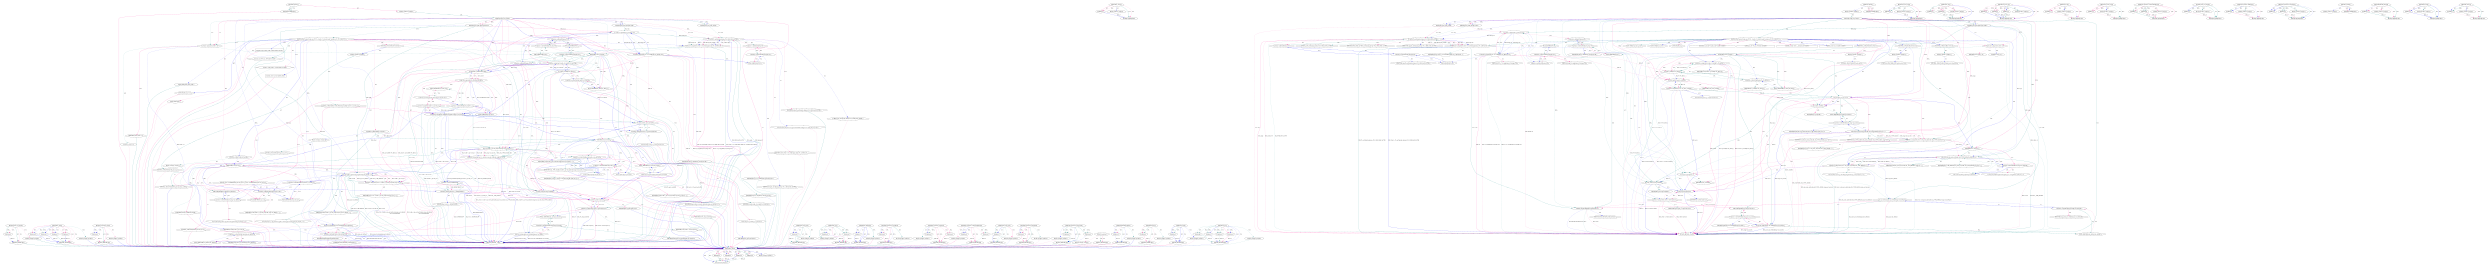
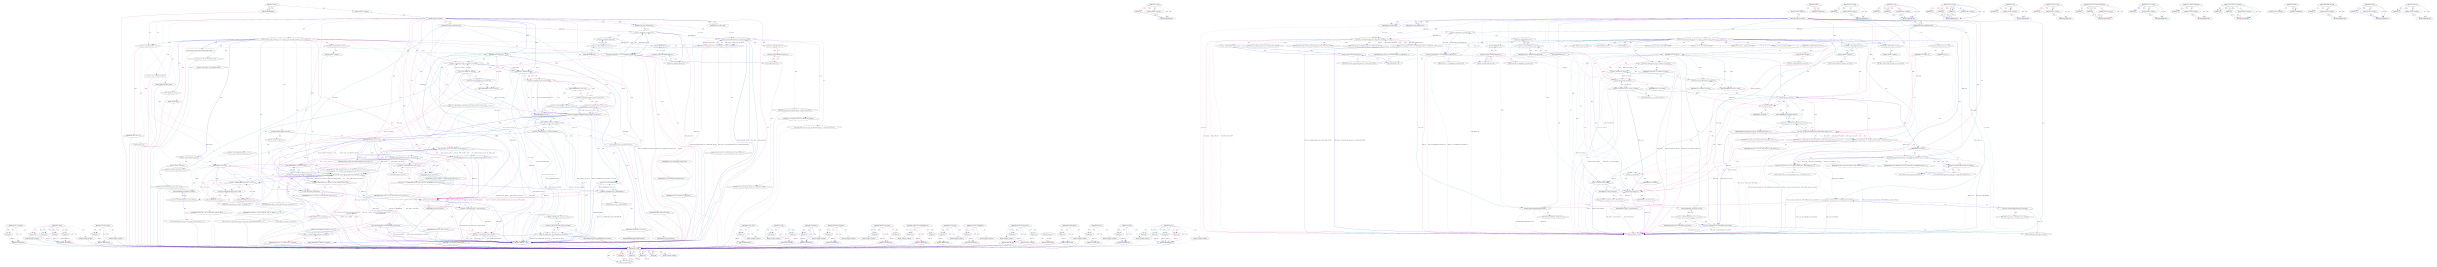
edge "(<operator>.logicalNot,!IS_POSIXACL(inode))" -> "(set_acl,inode->i_op->set_acl(inode, argp->acl_access, A...)": now "(IS_POSIXACL,IS_POSIXACL(inode))" -> "(set_acl,inode->i_op->set_acl(inode, argp->acl_access, A...)"
